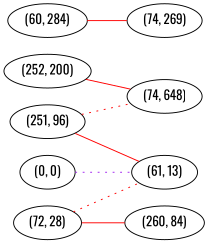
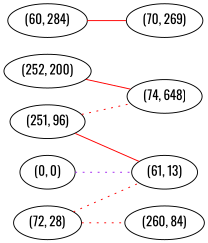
node "(74, 269)": label "(74, 269)" -> "(70, 269)"
edge "(72, 28)" -- "(260, 84)": style solid -> dotted
